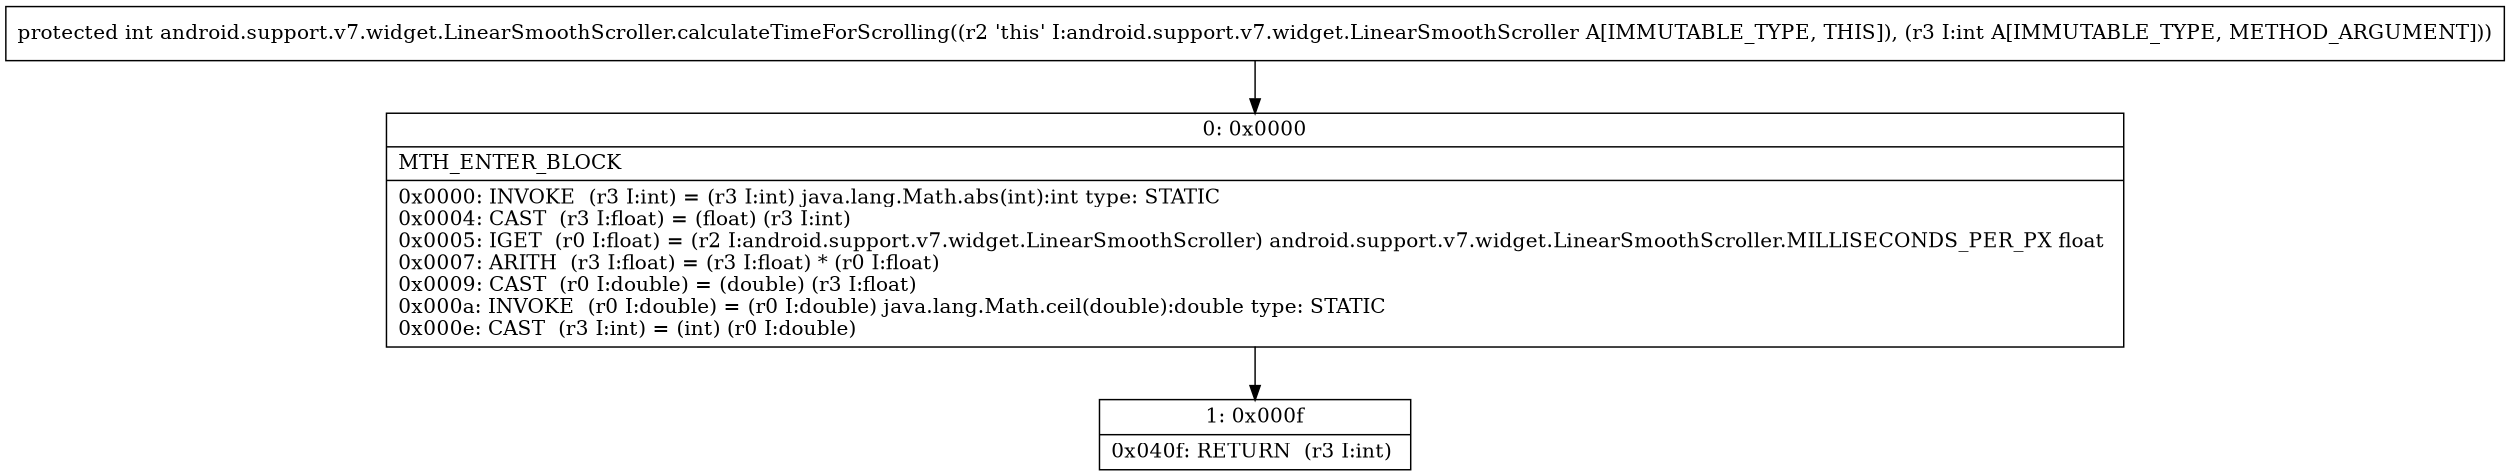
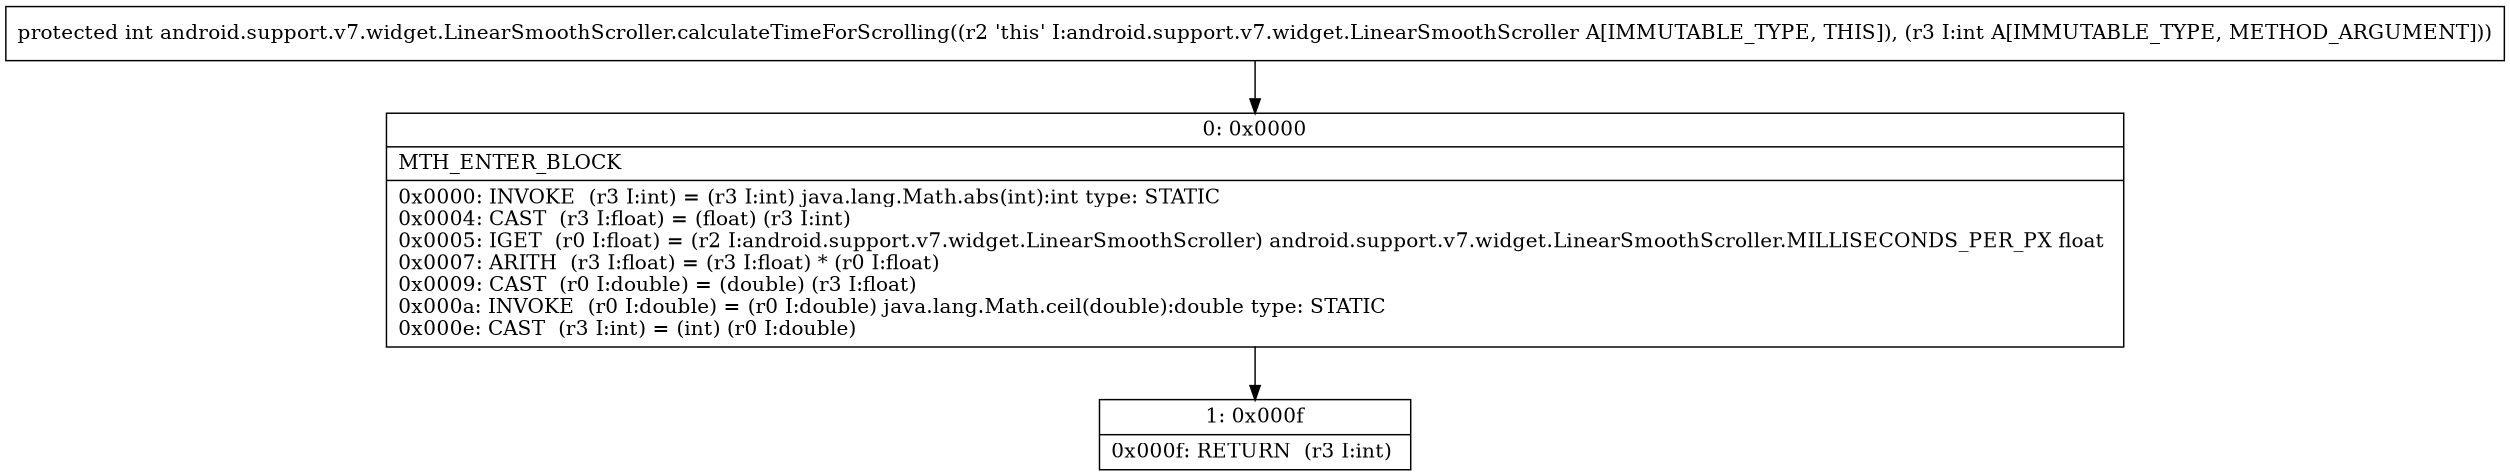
node "1: 0x000f": text "0x040f: RETURN  (r3 I:int)" -> "0x000f: RETURN  (r3 I:int)"
